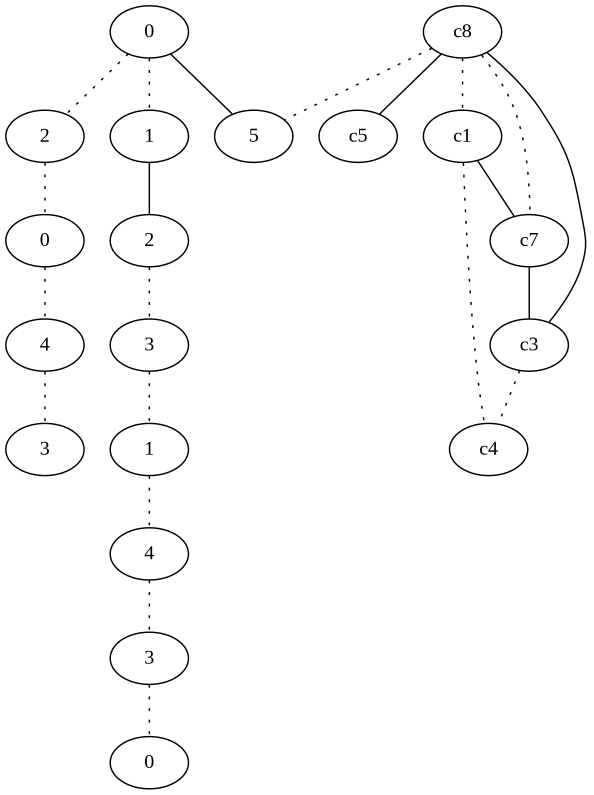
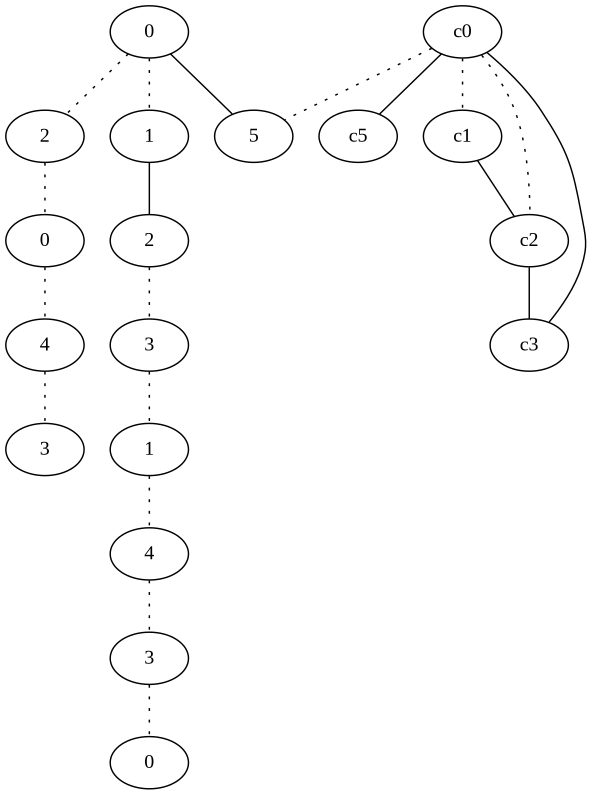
node "c8": label "c8" -> "c0"
node "c7": label "c7" -> "c2"
node "c4": removed
